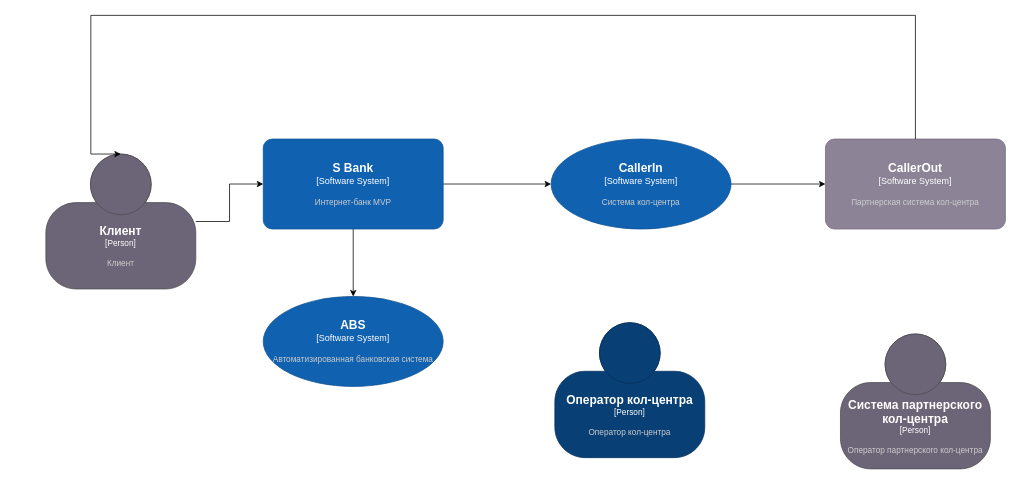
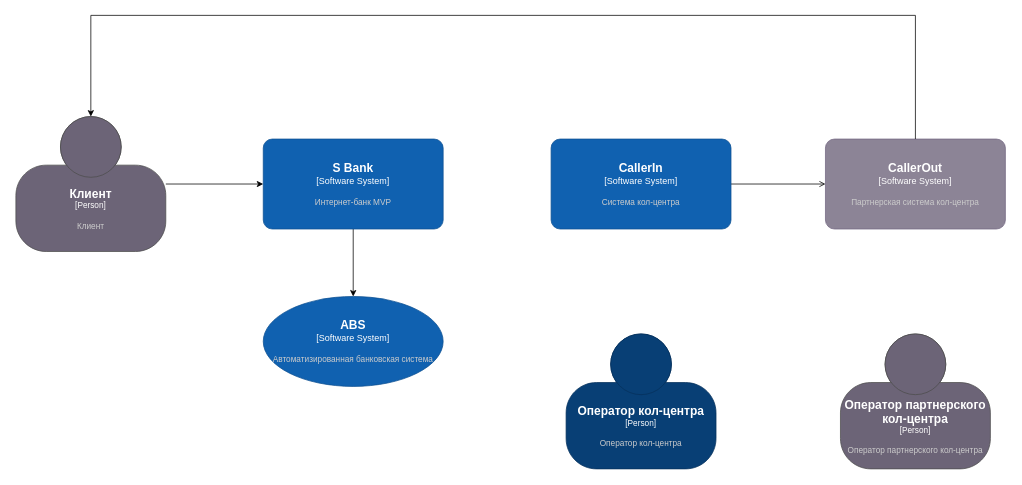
edge "S Bank [Software System] Интернет-банк MVP" -> "CallerIn [Software System] Система кол-центра": removed
node "CallerIn [Software System] Система кол-центра": shape ellipse -> rounded rectangle
edge "CallerIn [Software System] Система кол-центра" -> "CallerOut [Software System] Партнерская система кол-центра": arrowhead classic -> open
node "Клиент [Person] Клиент": moved (120, 222) -> (90, 184)
node "Оператор кол-центра [Person] Оператор кол-центра": moved (630, 390) -> (641, 402)
node "Система партнерского кол-центра [Person] Оператор партнерского кол-центра": label "Система партнерского кол-центра [Person] Оператор партнерского кол-центра" -> "Оператор партнерского кол-центра [Person] Оператор партнерского кол-центра"
